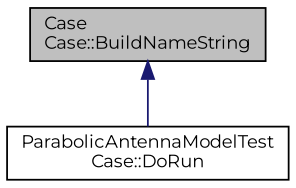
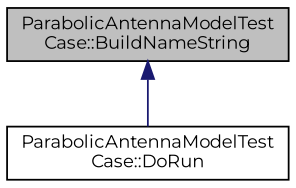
node "Case Case::BuildNameString": label "Case Case::BuildNameString" -> "ParabolicAntennaModelTest Case::BuildNameString"
